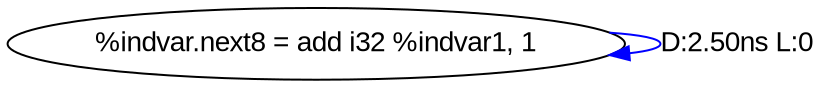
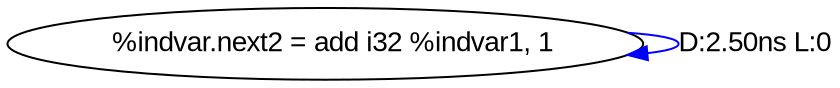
node "%indvar.next8 = add i32 %indvar1, 1": label "%indvar.next8 = add i32 %indvar1, 1" -> "%indvar.next2 = add i32 %indvar1, 1"
